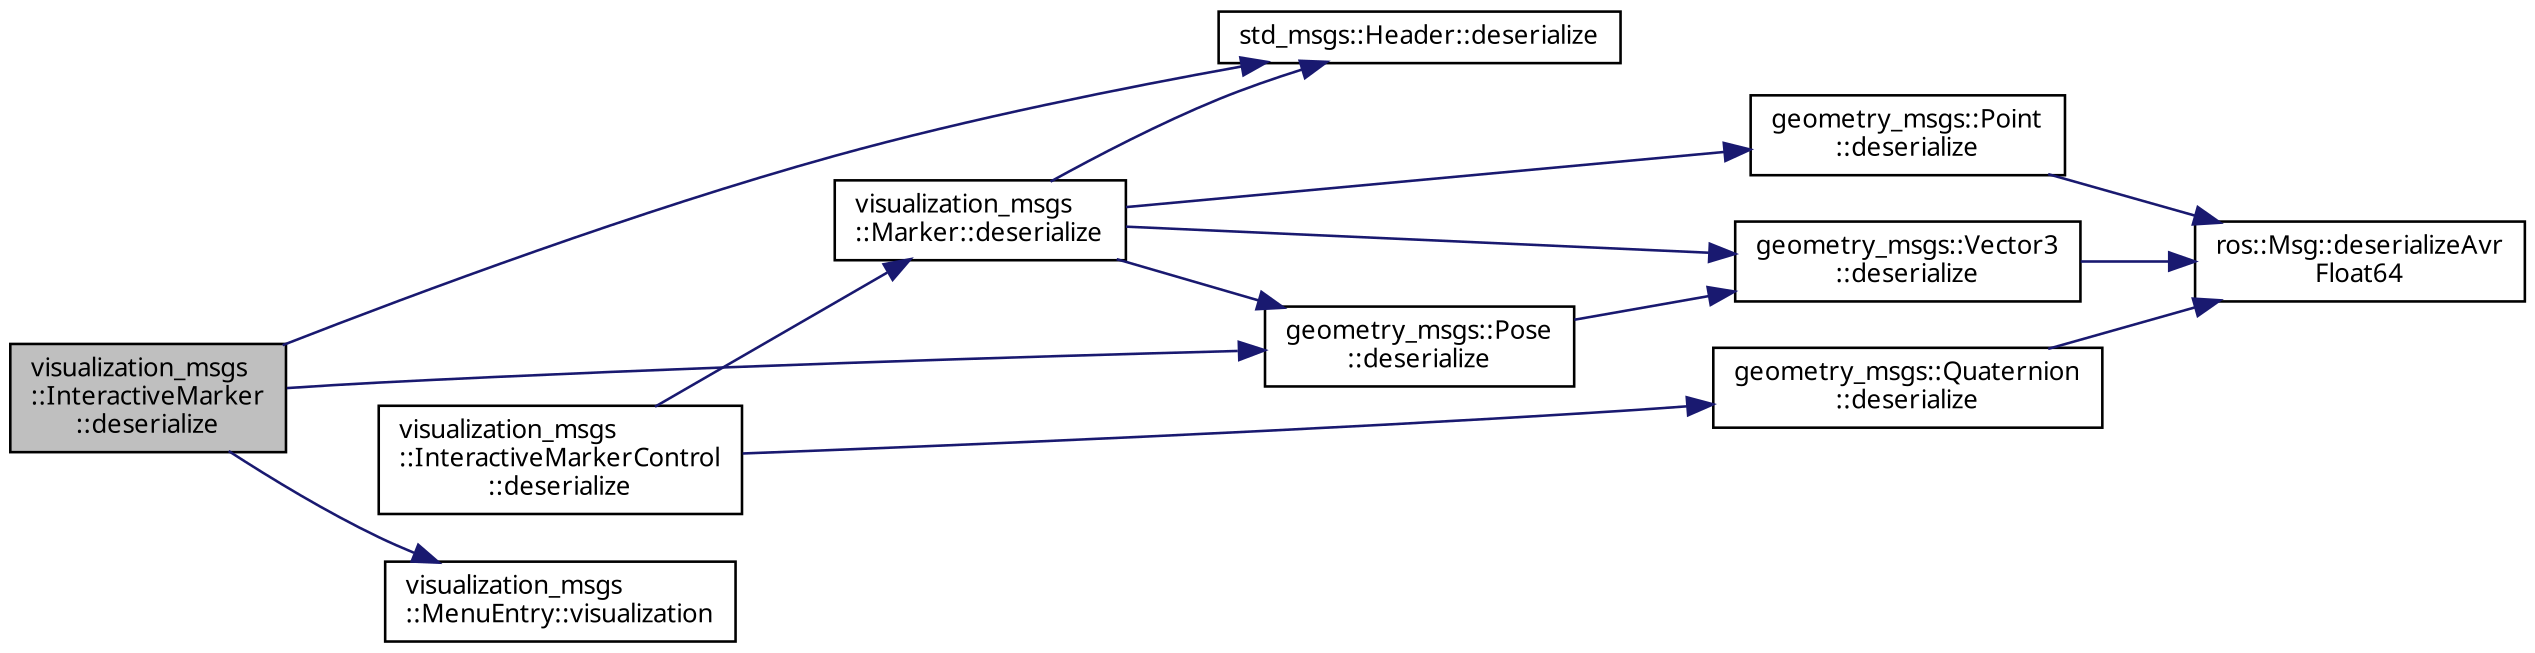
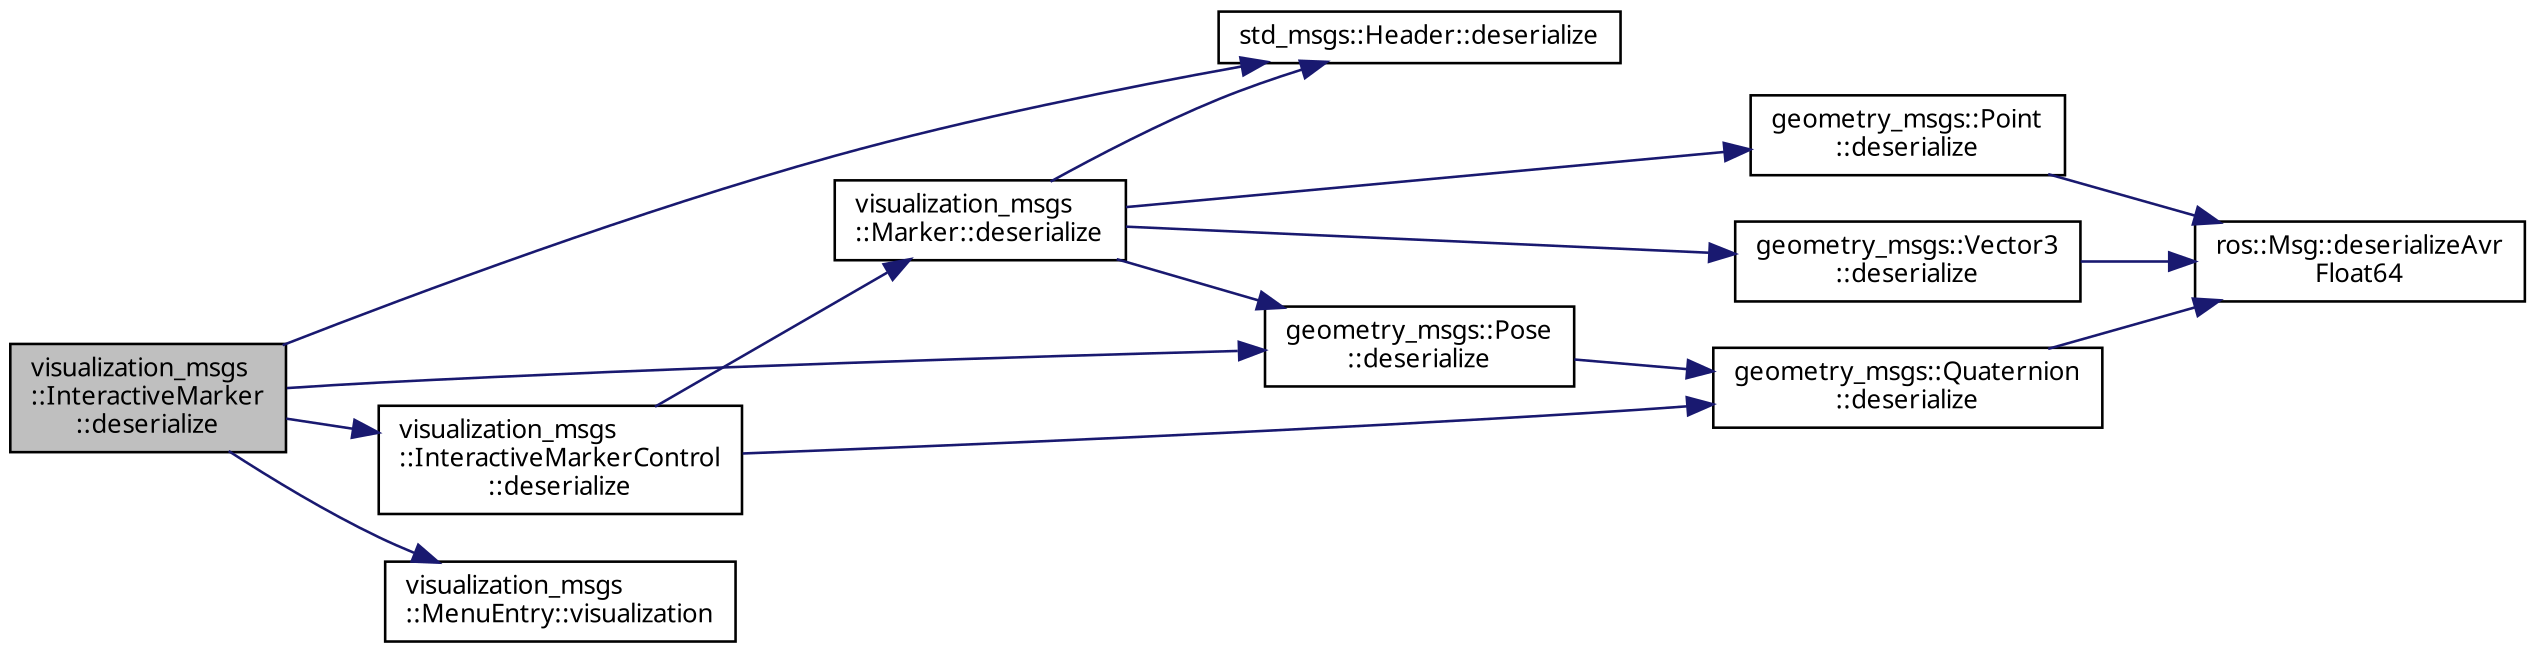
edge "geometry_msgs::Pose ::deserialize" -> "geometry_msgs::Vector3 ::deserialize": now "geometry_msgs::Pose ::deserialize" -> "geometry_msgs::Quaternion ::deserialize"
edge "visualization_msgs ::InteractiveMarker ::deserialize" -> "visualization_msgs ::InteractiveMarkerControl ::deserialize": added
